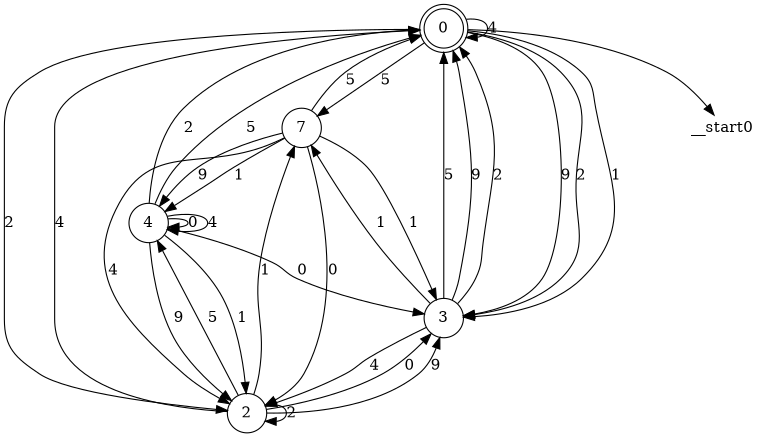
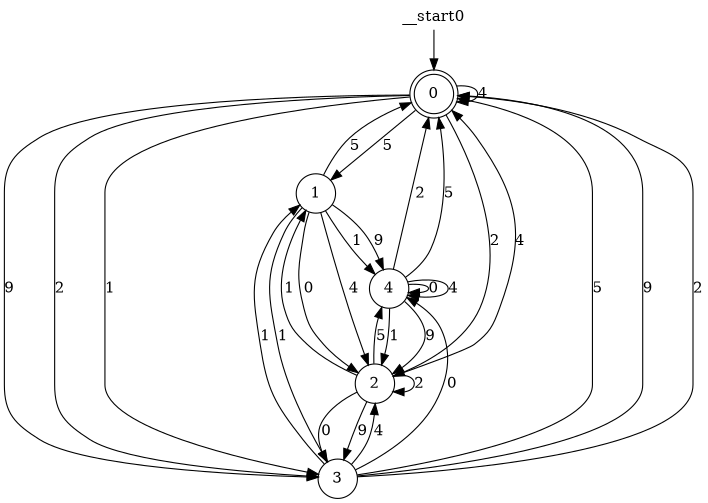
edge "0" -> "__start0": reversed
node "7": label "7" -> "1"
edge "4" -> "3": reversed
